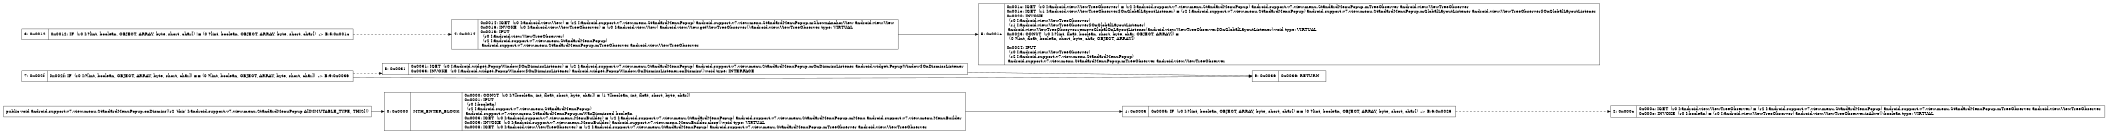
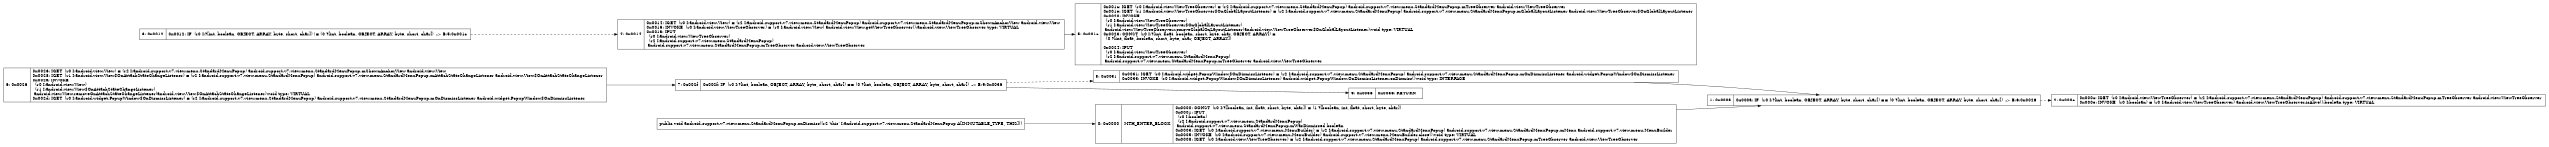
edge "8: 0x0031" -> "9: 0x0036": now "8: 0x0031" -> "1: 0x000a"
node "6: 0x0026": added
